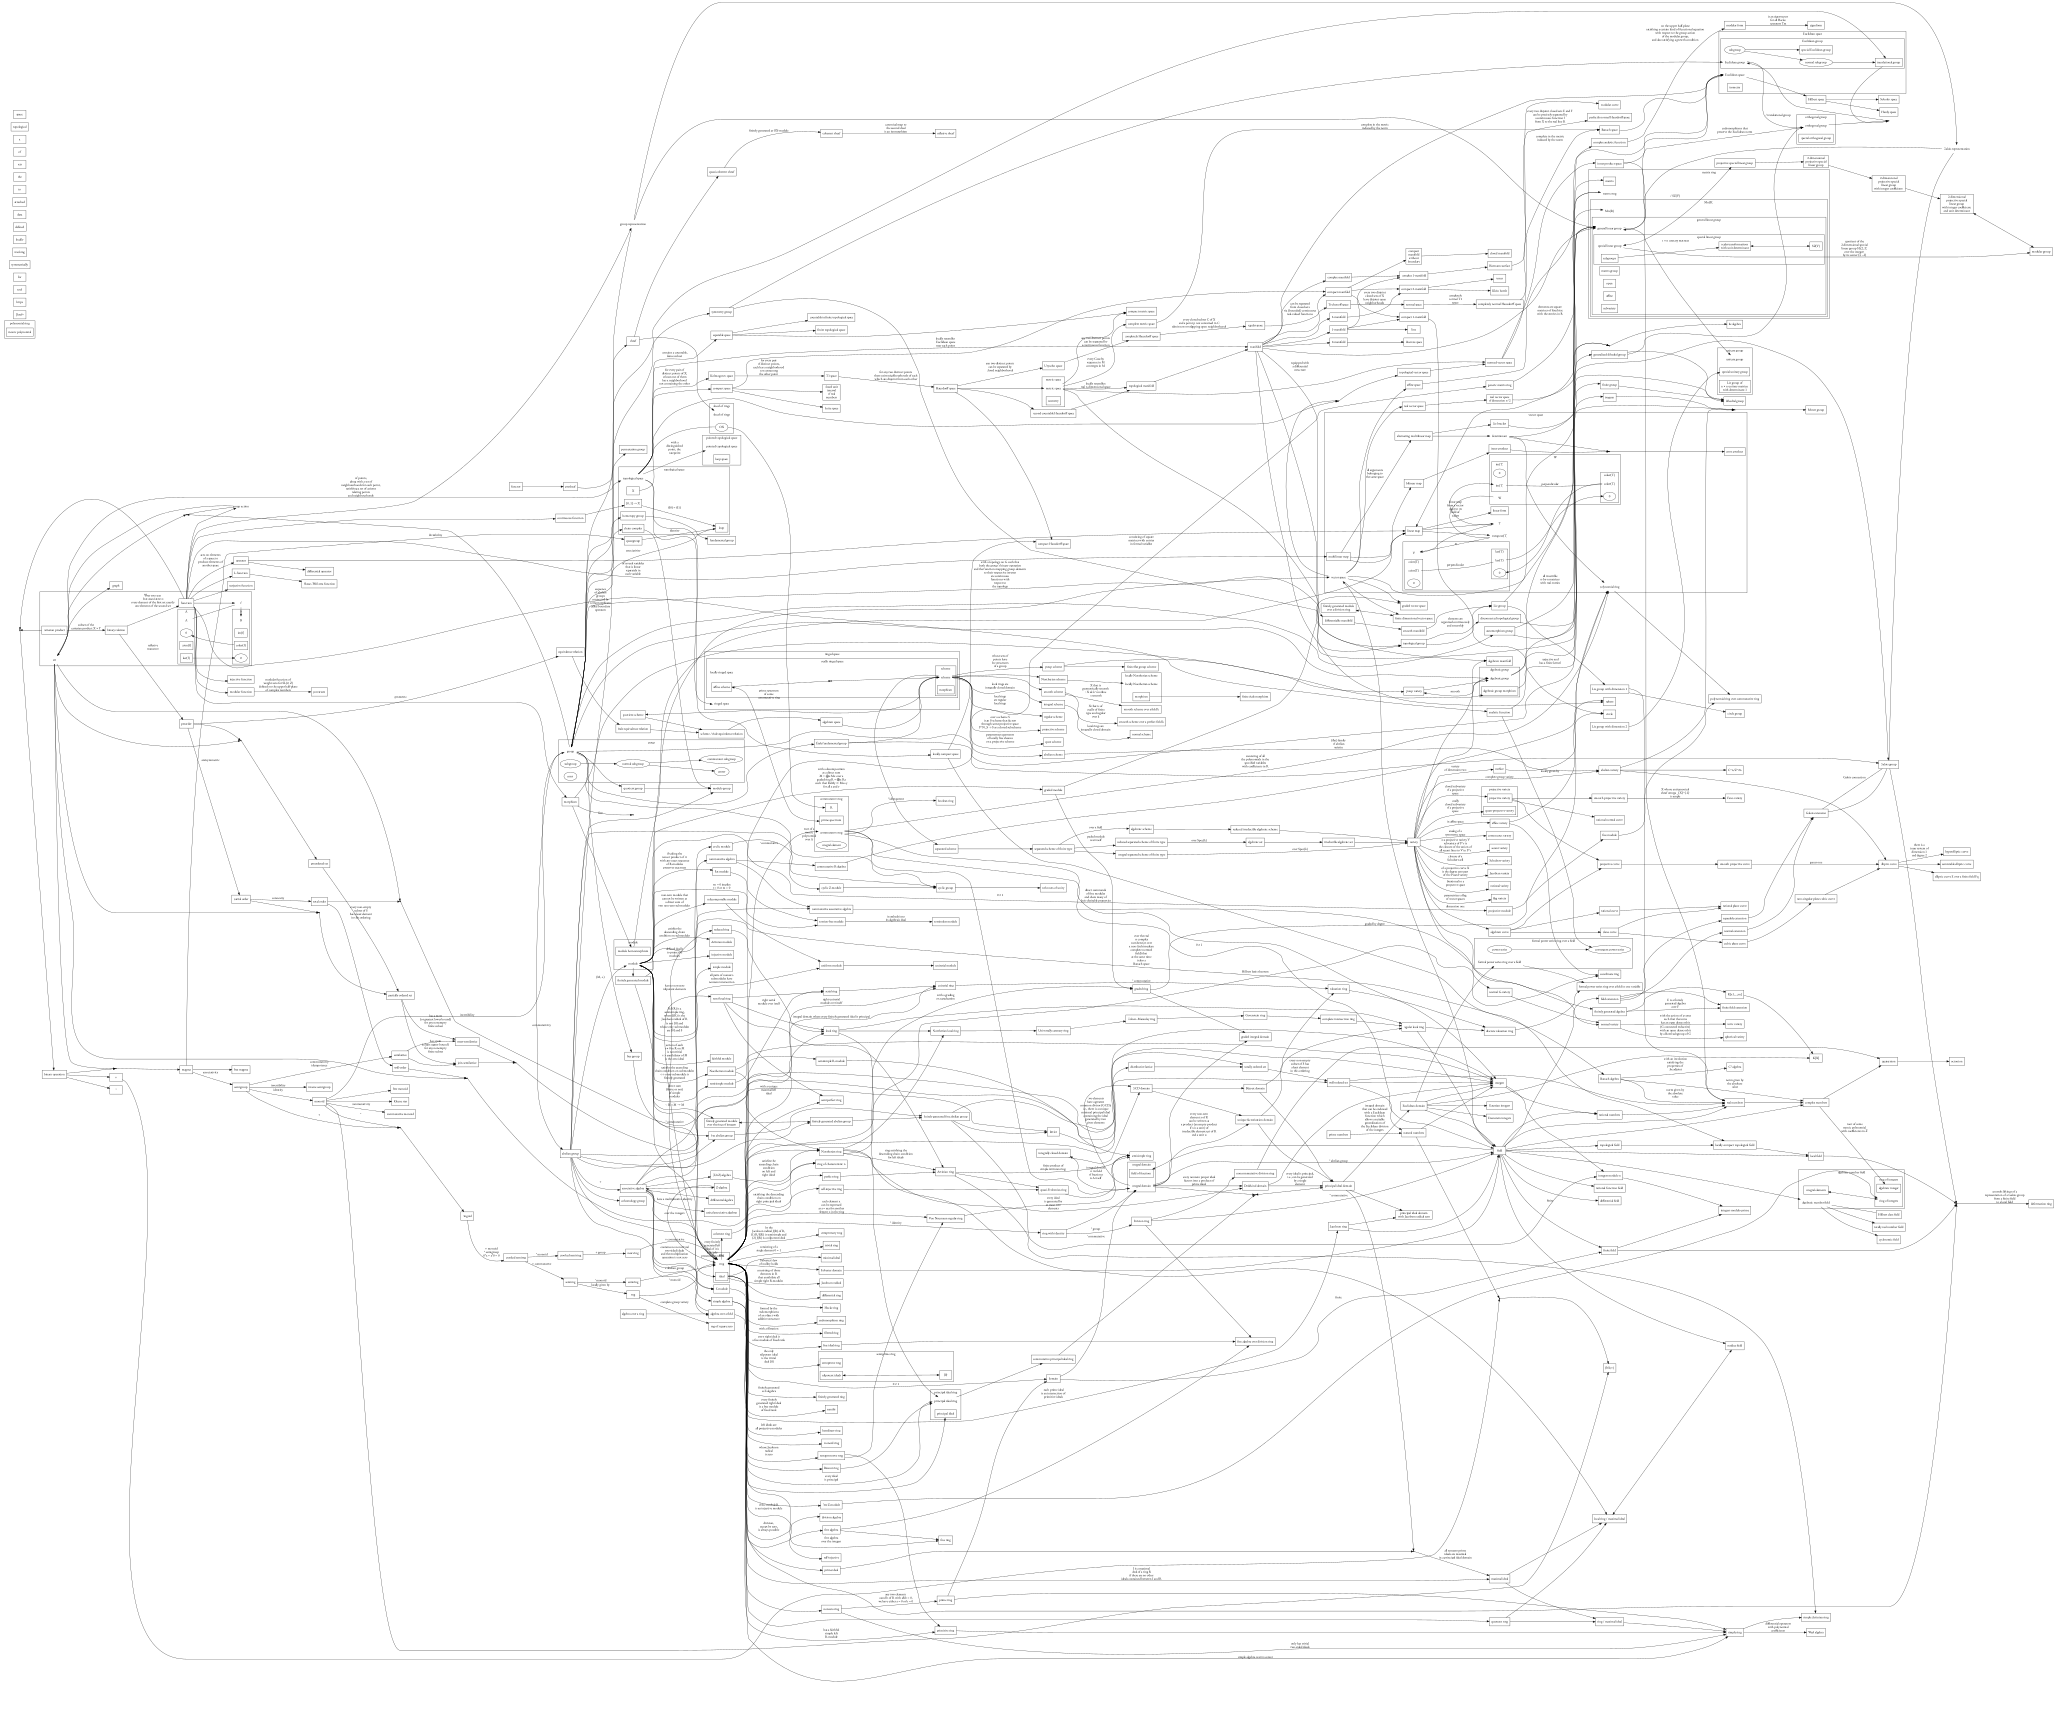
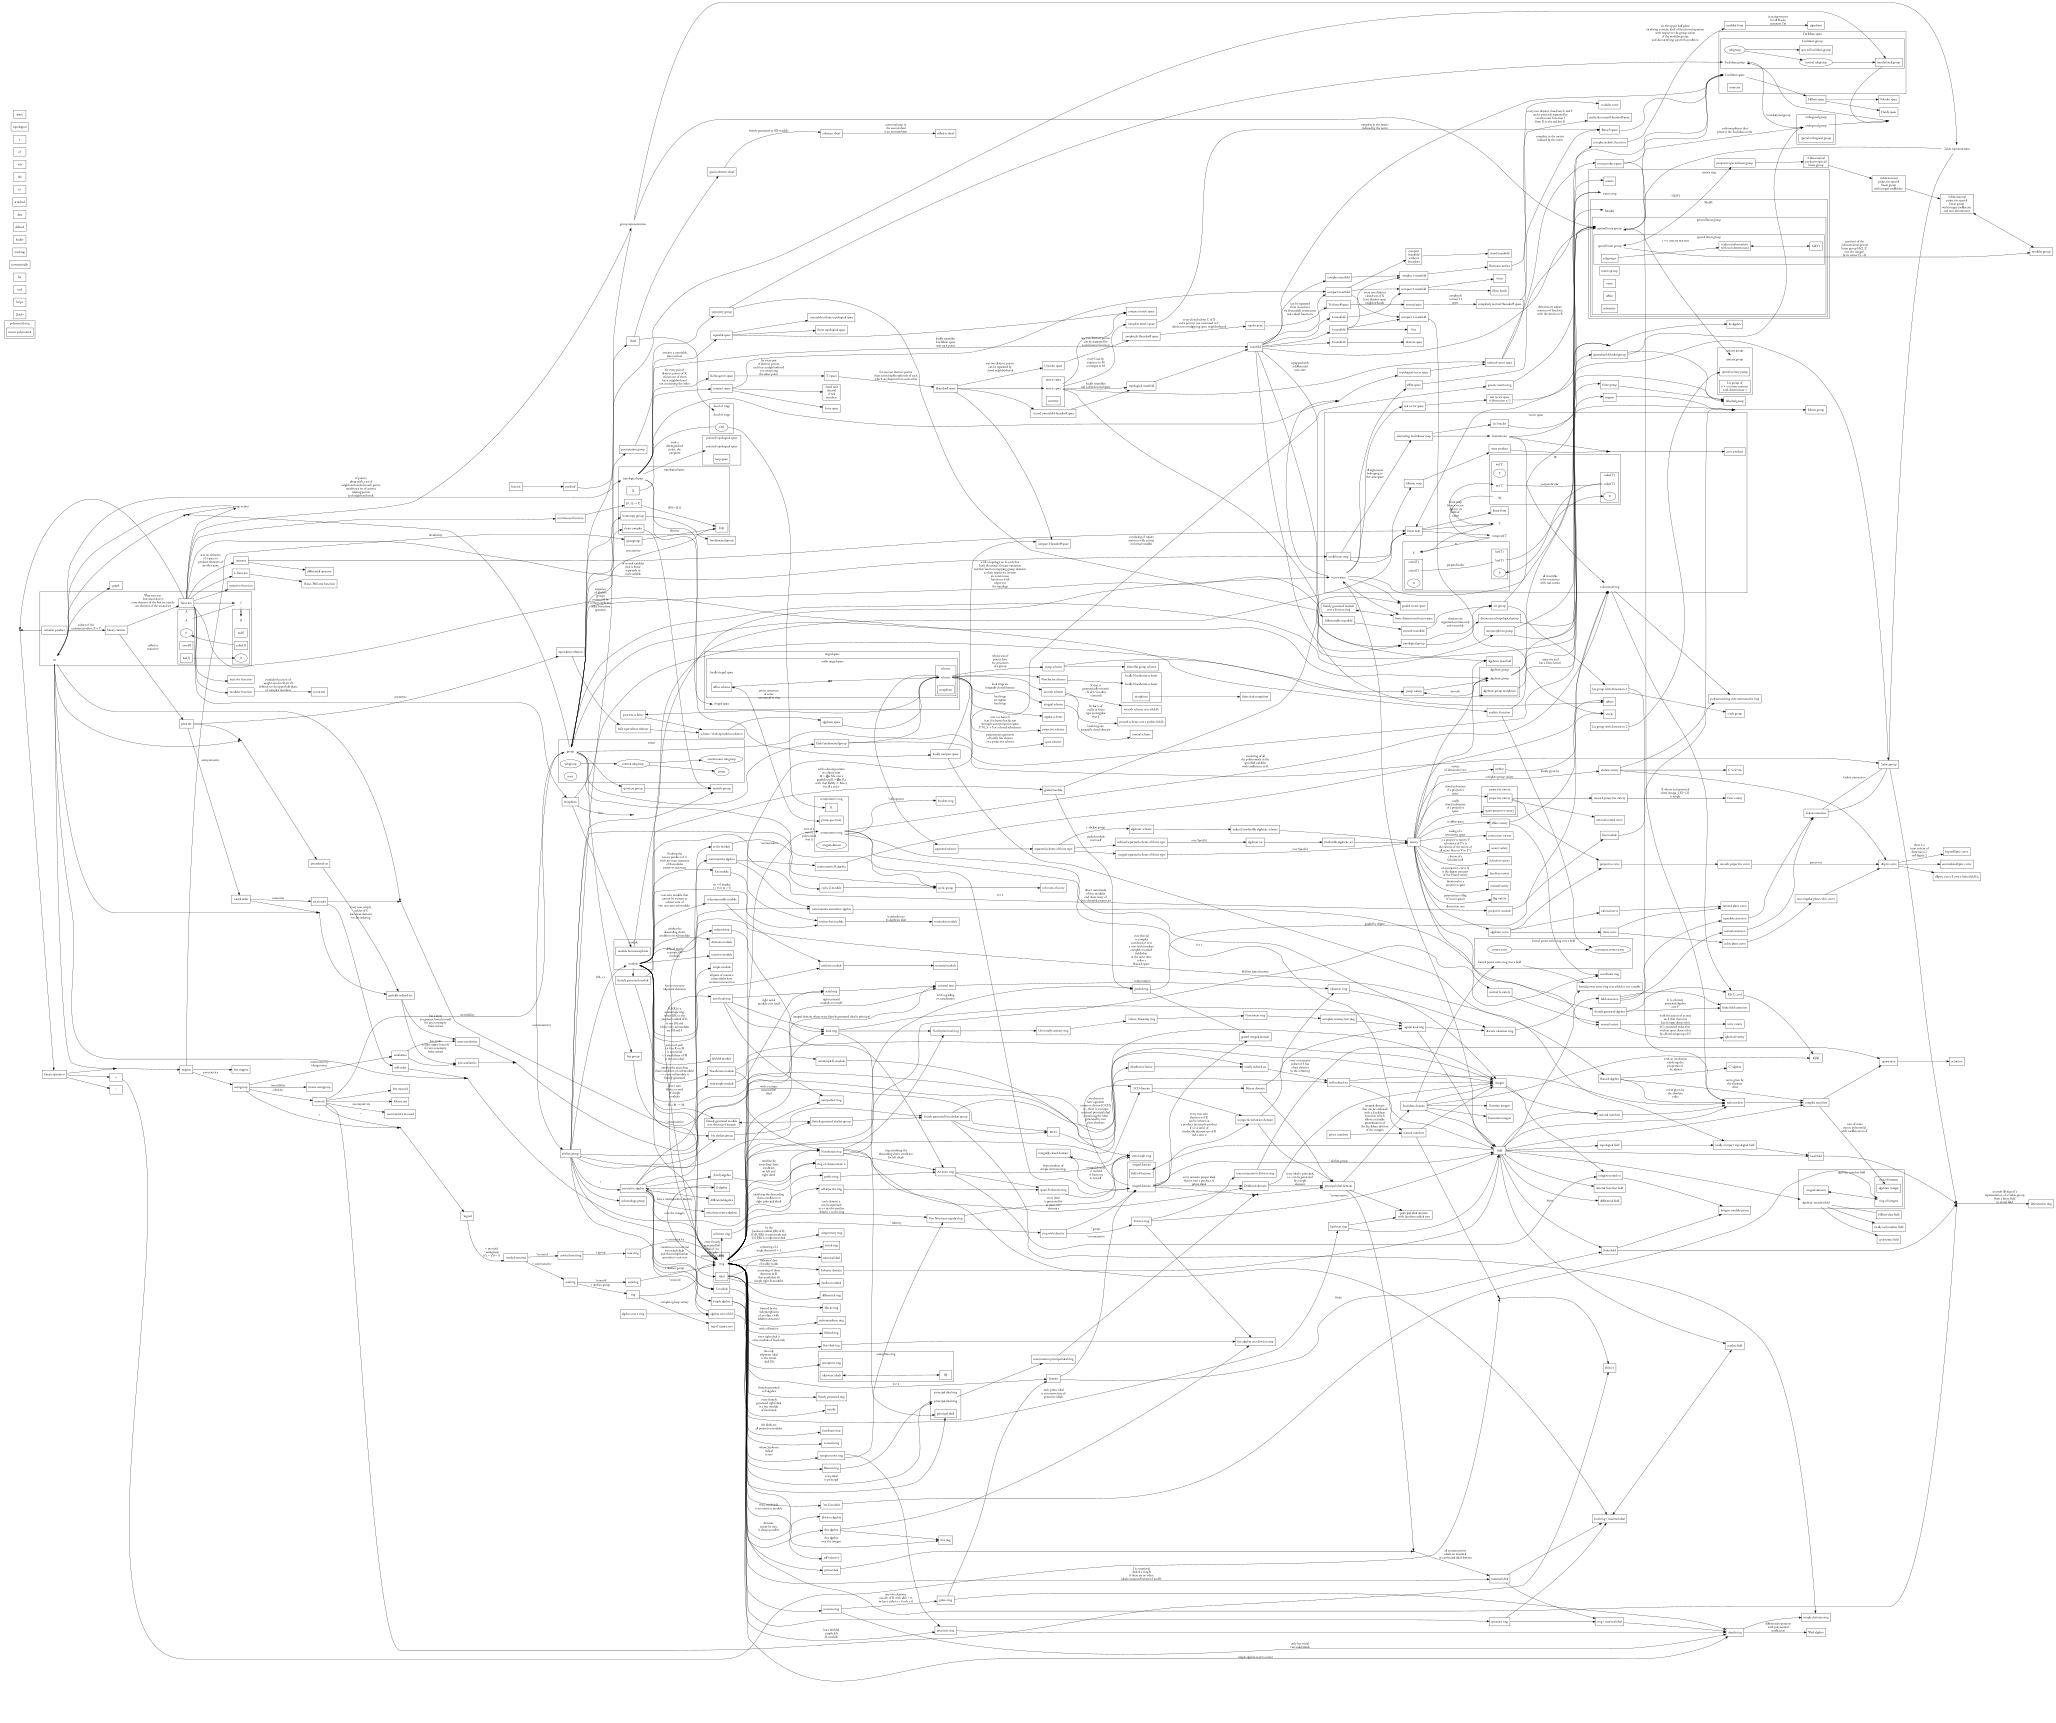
edge "group" -> "symmetry group": now "permutation group" -> "symmetry group"
node "abelian scheme": removed
edge "polynomial ring" -> "K[x1,...,xn]": added
edge "separated scheme of finite type" -> "algebraic scheme": label "over a field" -> "+ abelian group"
edge "Noetherian ring" -> "principal ideal ring": now "Noetherian ring" -> "principal ideal"
edge "semirng" -> "rng": label "locally given by" -> "+ abelian group"
